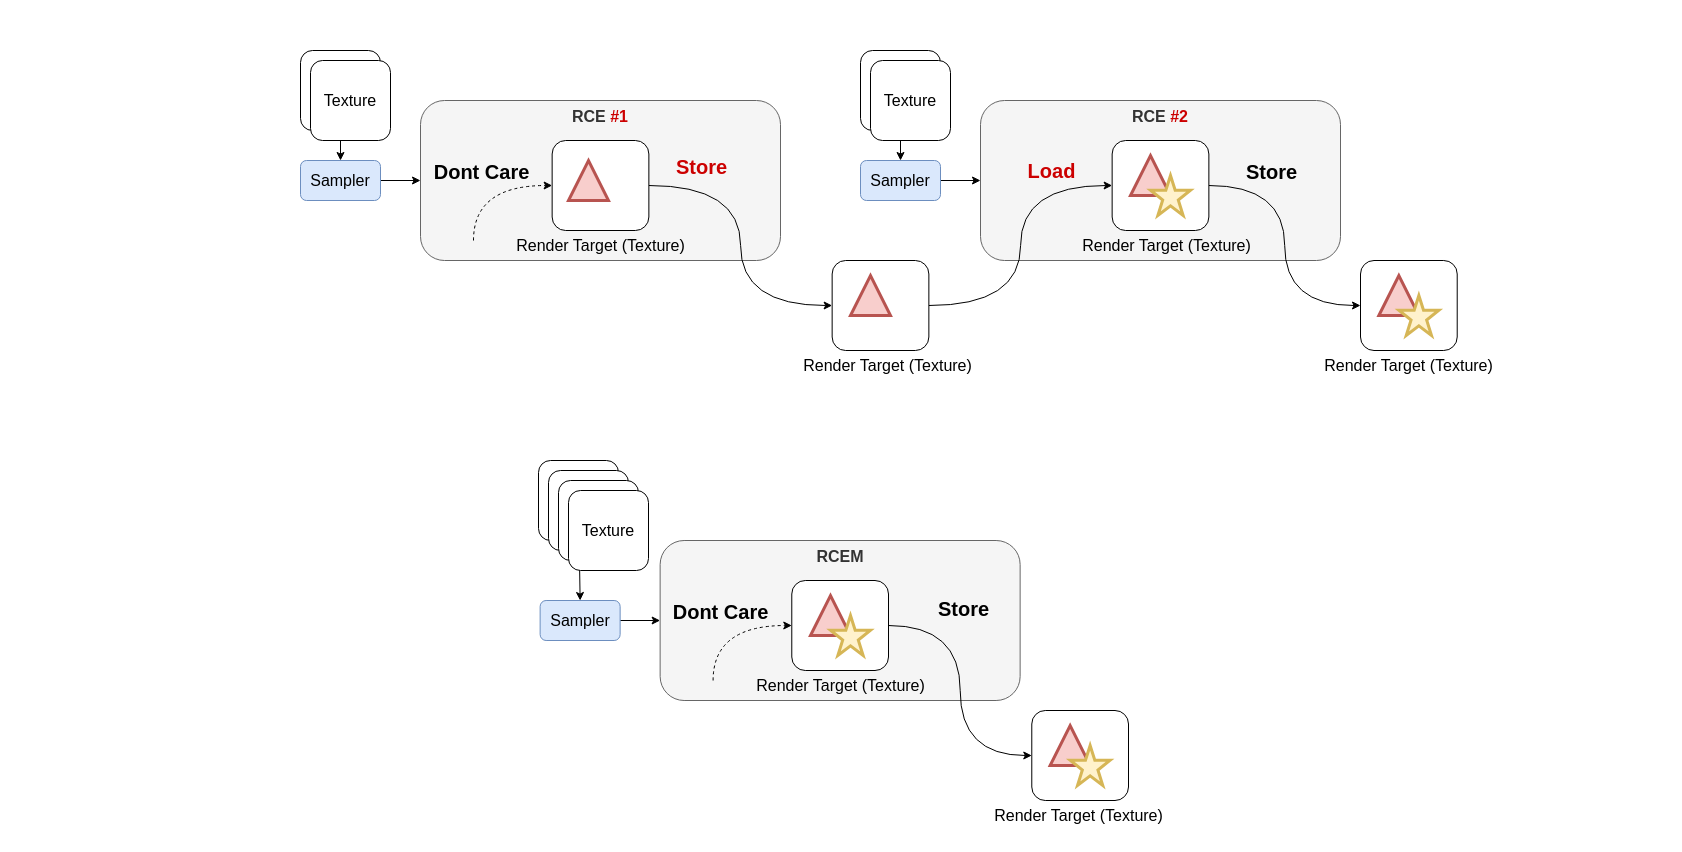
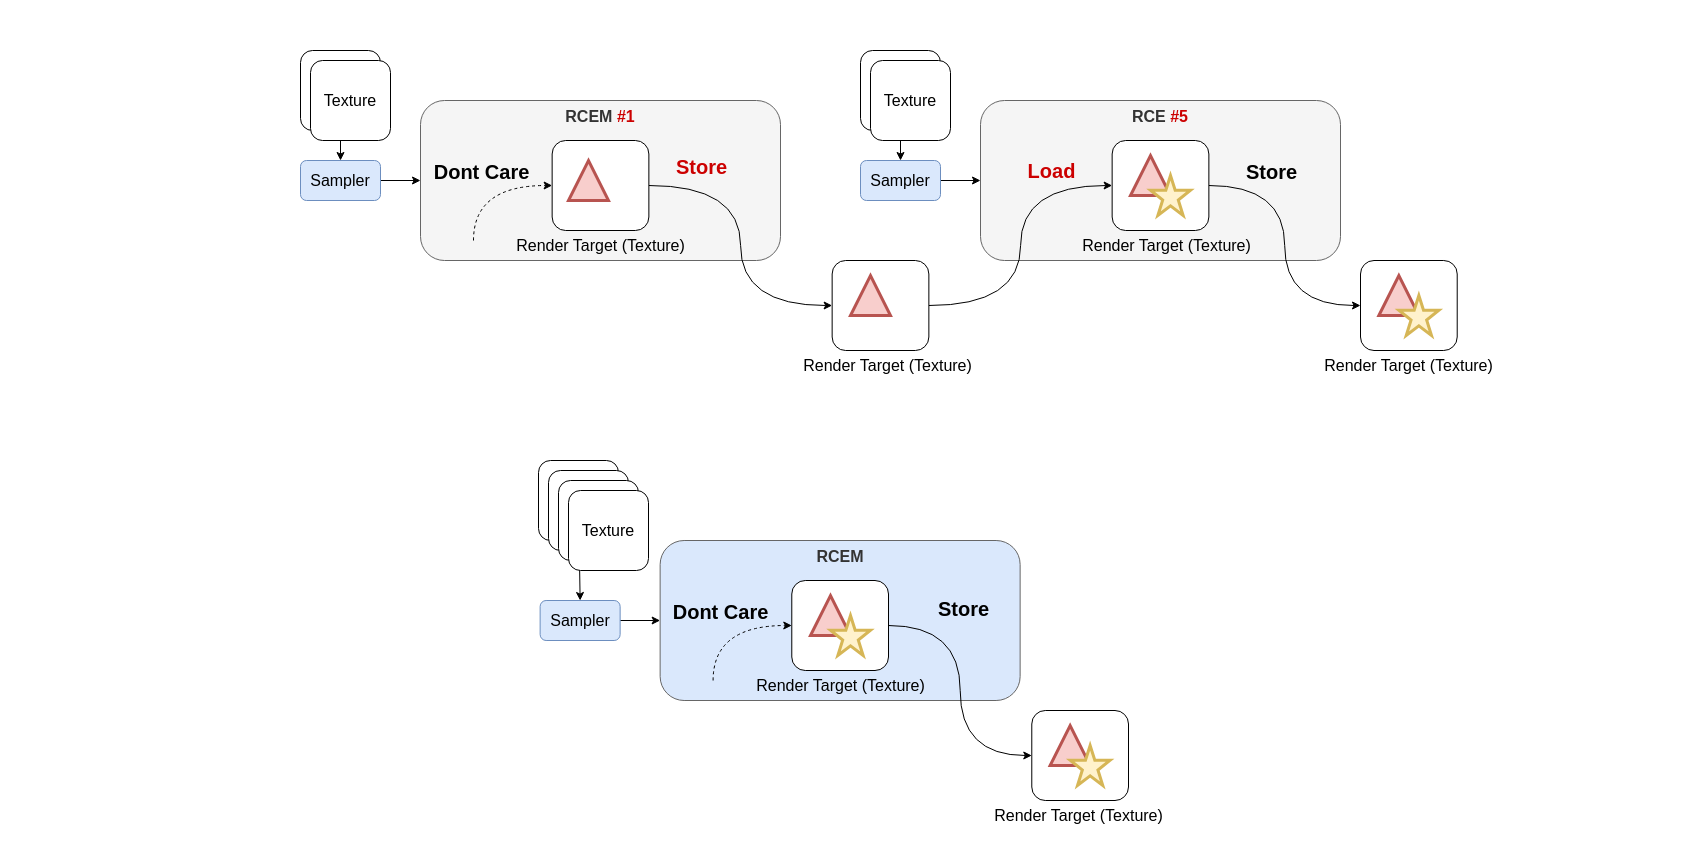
node "RCE #1": label "RCE #1" -> "RCEM #1"
node "RCE #2": label "RCE #2" -> "RCE #5"
node "RCEM": fillcolor #f5f5f5 -> #dae8fc
